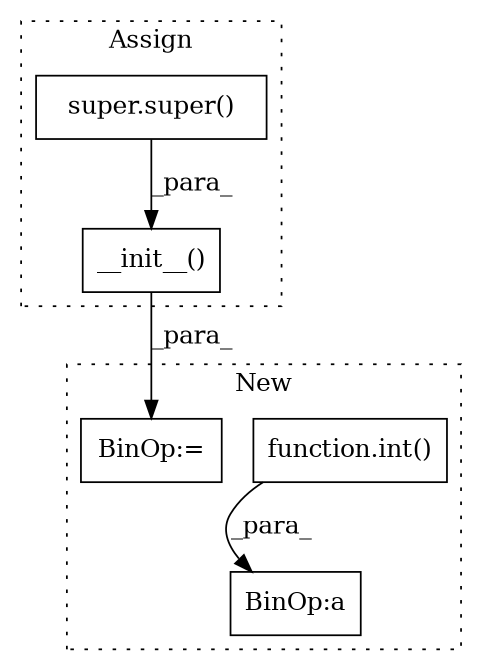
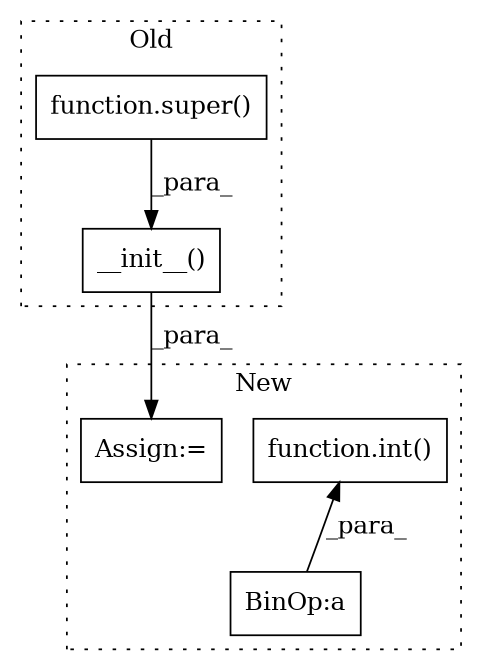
cluster "Assign": label "Assign" -> "Old"
node "super.super()": label "super.super()" -> "function.super()"
node "BinOp:=": label "BinOp:=" -> "Assign:="
edge "function.int()" -> "BinOp:a": reversed
